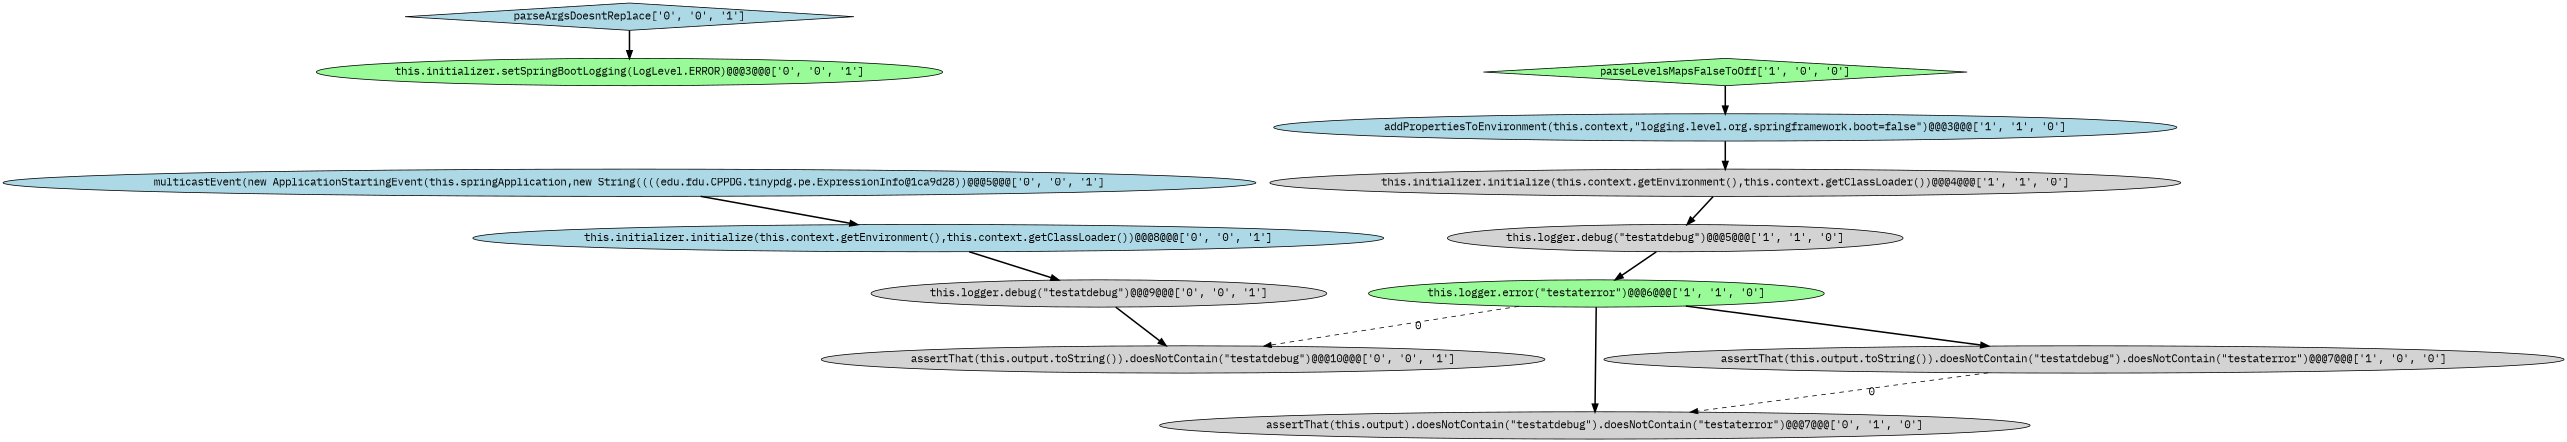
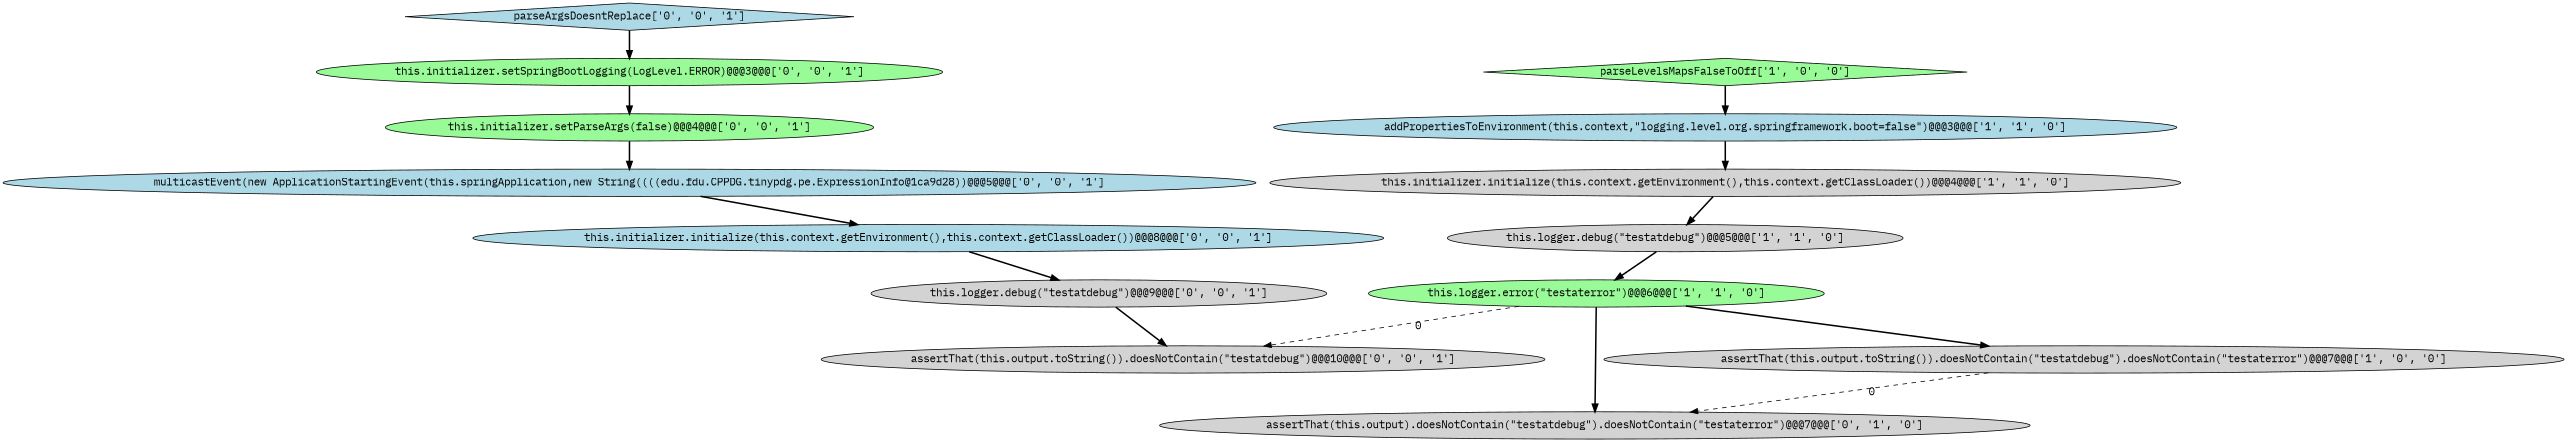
node "this.initializer.setParseArgs(false)@@@4@@@['0', '0', '1']": added
